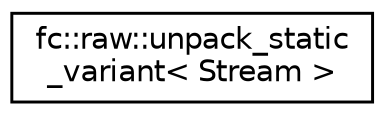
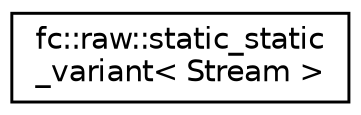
node "fc::raw::unpack_static _variant< Stream >": label "fc::raw::unpack_static _variant< Stream >" -> "fc::raw::static_static _variant< Stream >"
